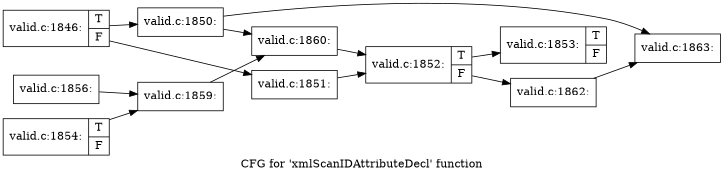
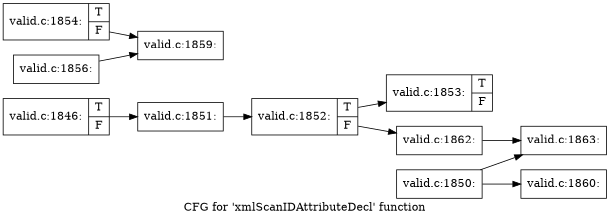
edge "valid.c:1846:" -> "valid.c:1850:": removed
edge "valid.c:1860:" -> "valid.c:1852:": removed
edge "valid.c:1859:" -> "valid.c:1860:": removed
